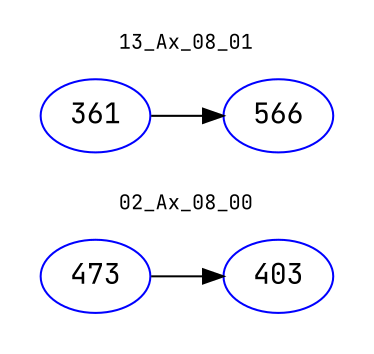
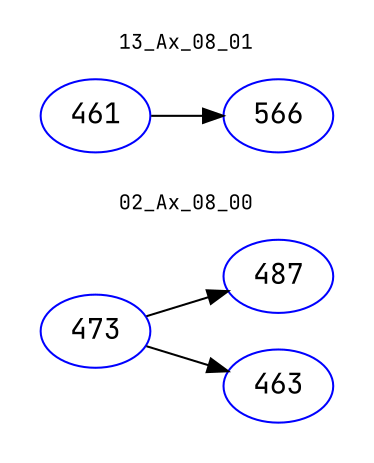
node "361": label "361" -> "461"
node "403": label "403" -> "463"
node "487": added
